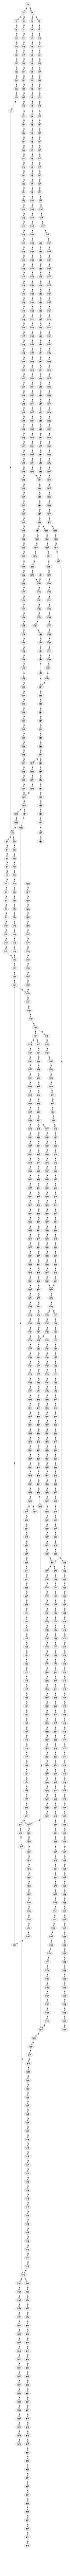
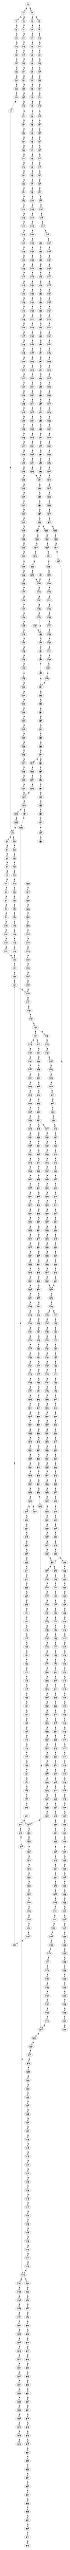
edge "S445" -> "S454": now "S445" -> "S463"
edge "S433" -> "S443": now "S433" -> "S442"
edge "S803" -> "S807": removed, label "G"
